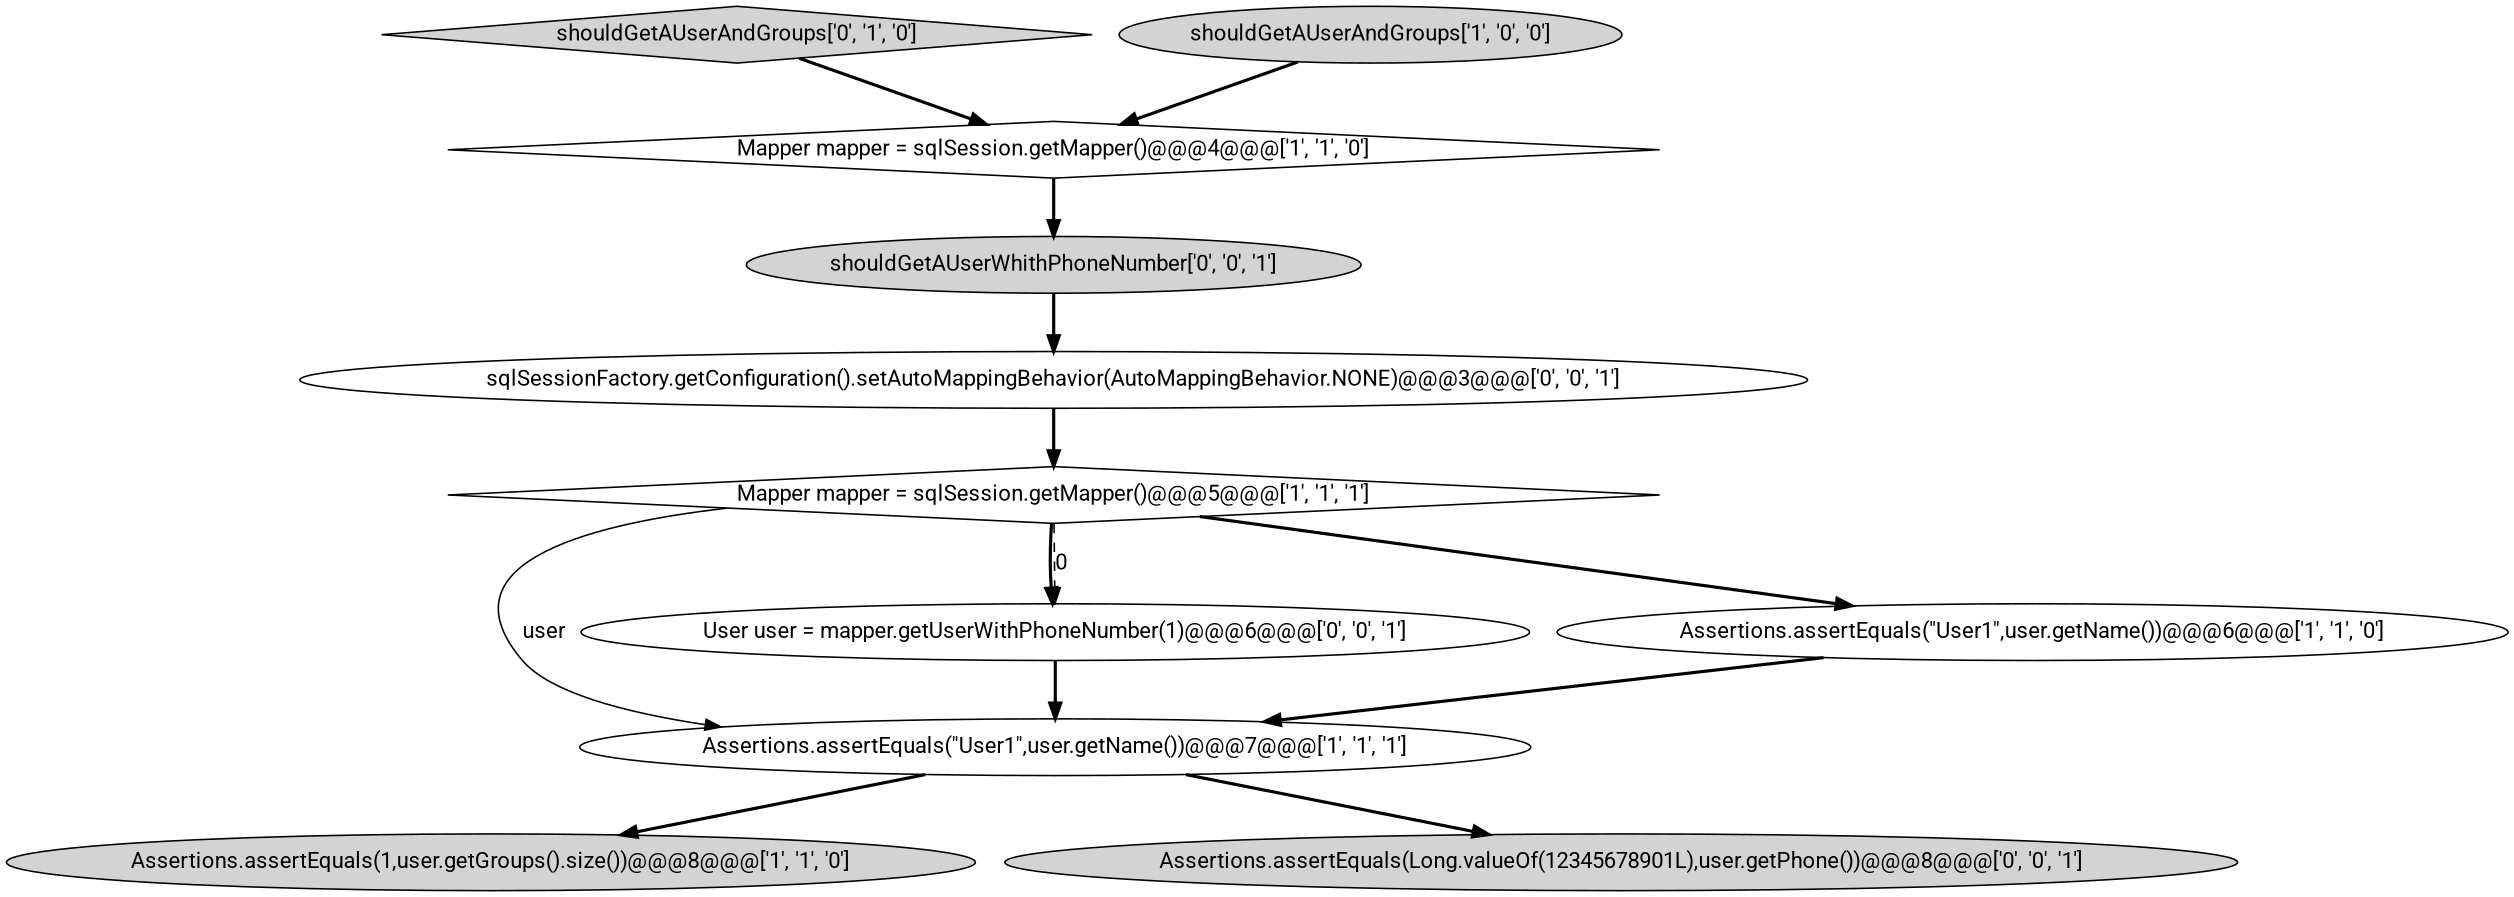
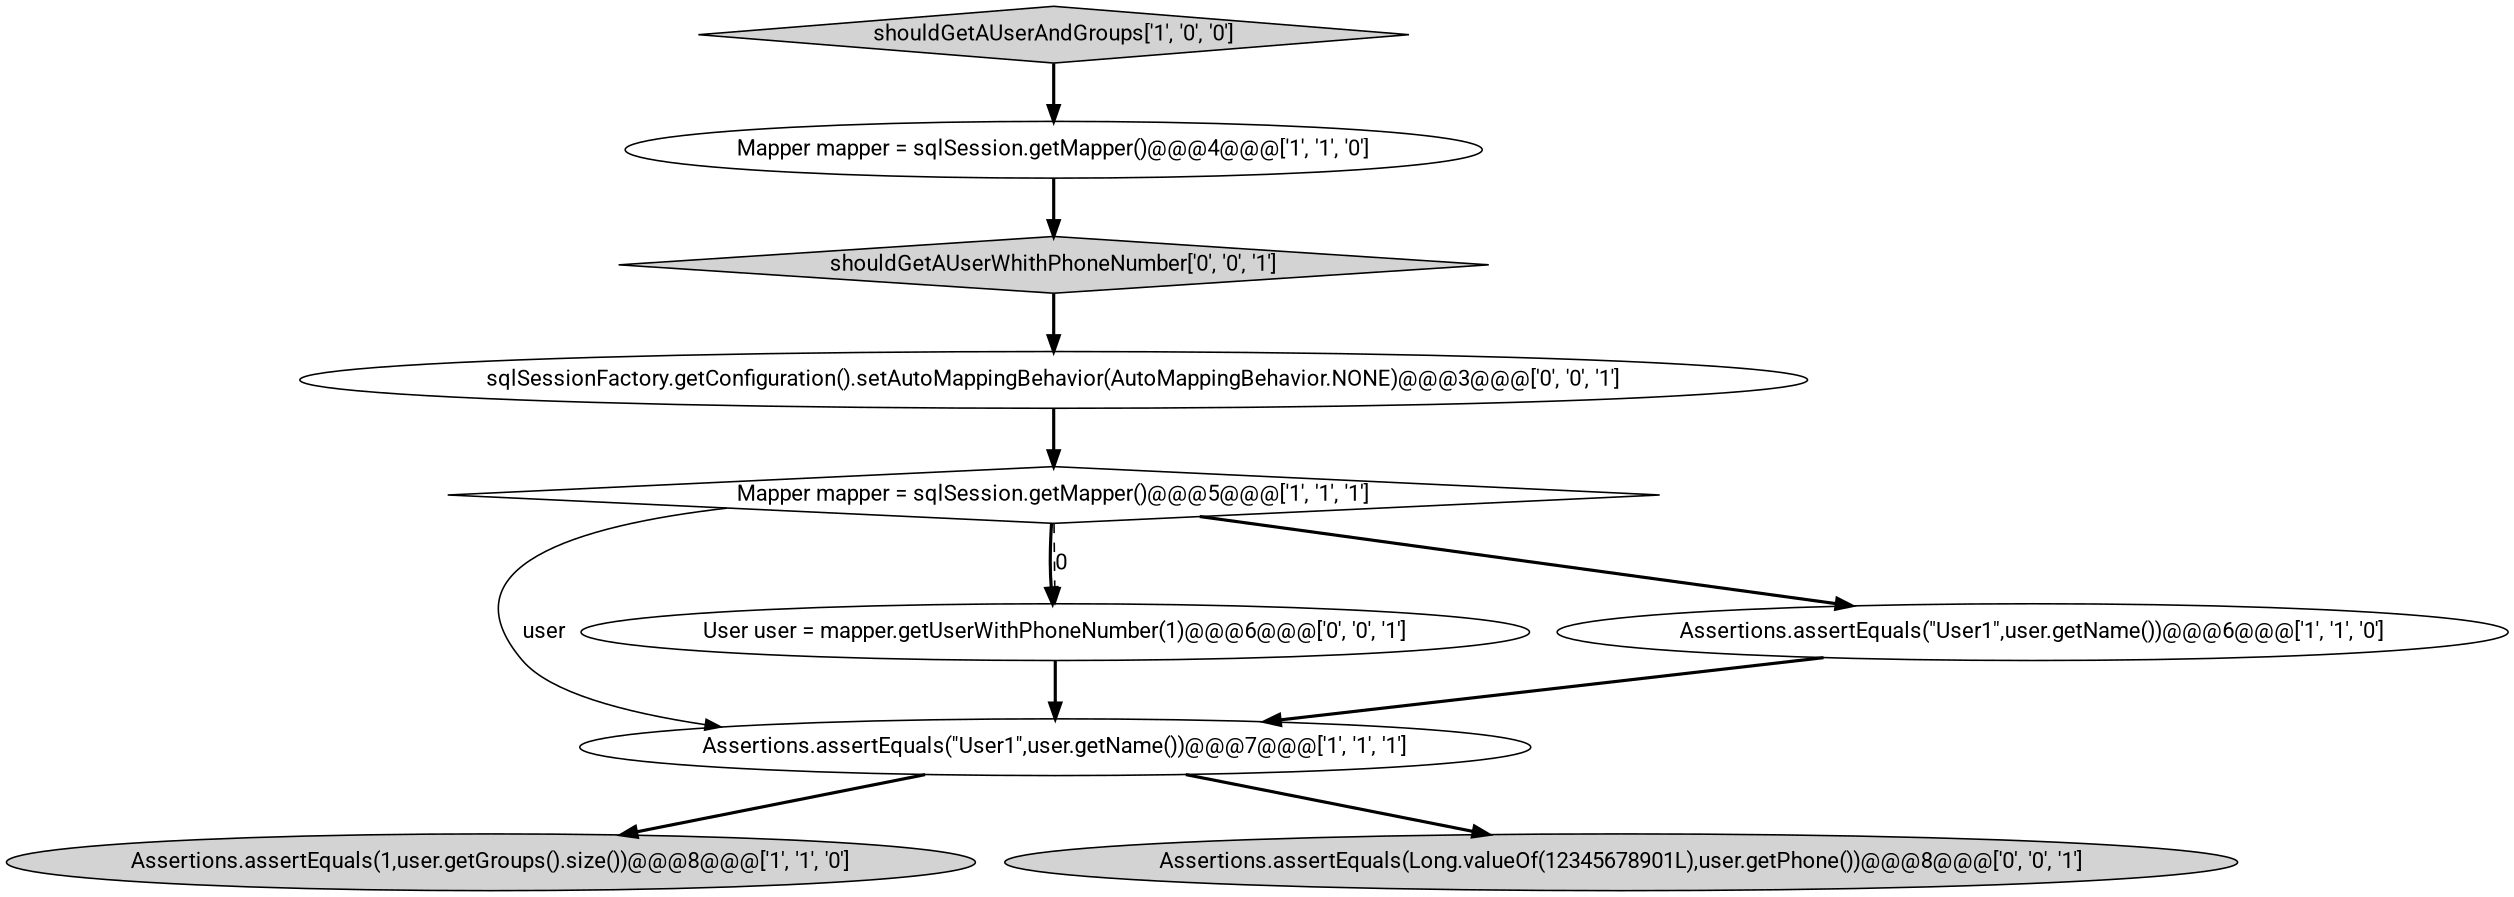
node "shouldGetAUserAndGroups['0', '1', '0']": removed
node "shouldGetAUserAndGroups['1', '0', '0']": shape ellipse -> diamond
node "Mapper mapper = sqlSession.getMapper()@@@4@@@['1', '1', '0']": shape diamond -> ellipse
node "shouldGetAUserWhithPhoneNumber['0', '0', '1']": shape ellipse -> diamond
